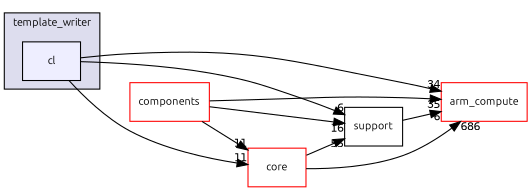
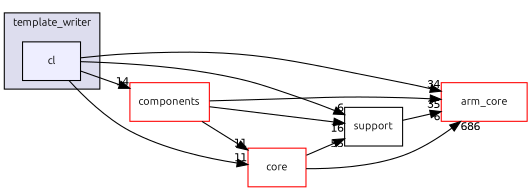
edge "cl" -> "components": added
node "arm_compute": label "arm_compute" -> "arm_core"
